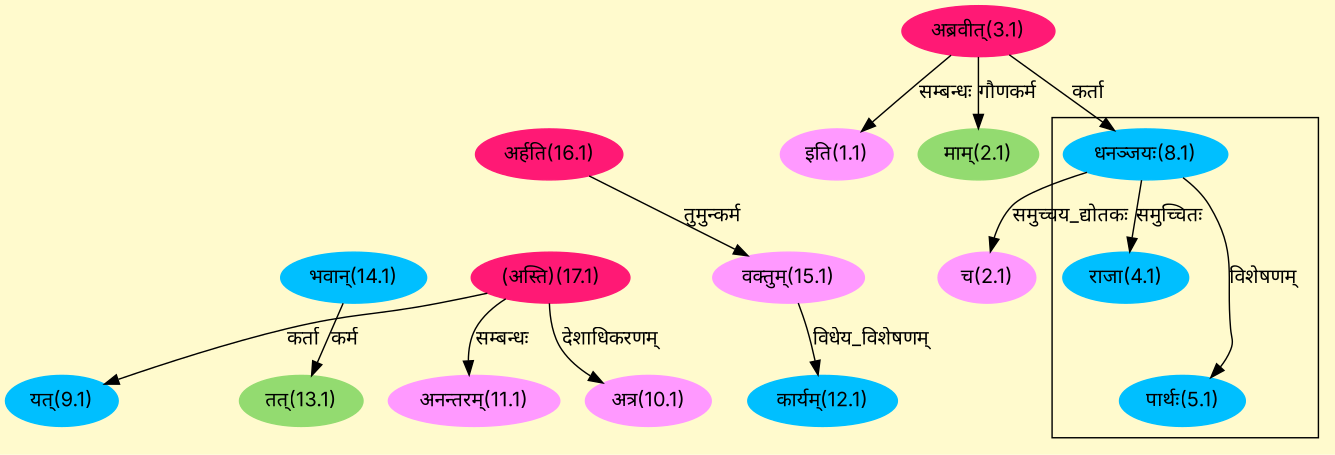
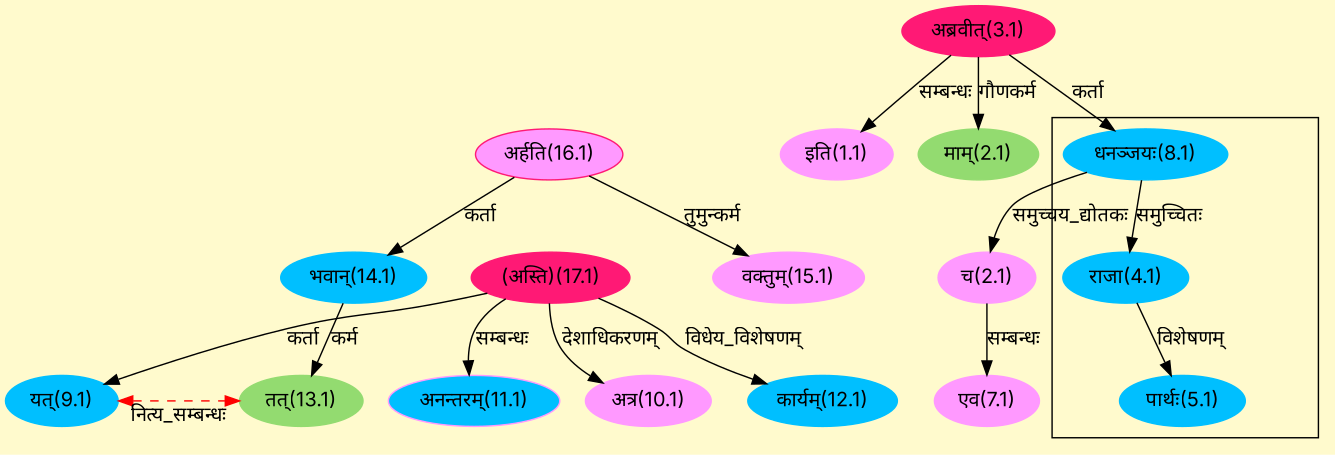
node "अर्हति(16.1)": fillcolor #ff1975 -> #ff99ff
edge "अर्हति(16.1)" -> "भवान्(14.1)": added, label "कर्ता"
edge "धनञ्जयः(8.1)" -> "पार्थः(5.1)": now "राजा(4.1)" -> "पार्थः(5.1)"
edge "वक्तुम्(15.1)" -> "कार्यम्(12.1)": now "(अस्ति)(17.1)" -> "कार्यम्(12.1)"
edge "यत्(9.1)" -- "तत्(13.1)": added, label "नित्य_सम्बन्धः"
node "अनन्तरम्(11.1)": fillcolor #ff99ff -> #00bfff
node "एव(7.1)": added
